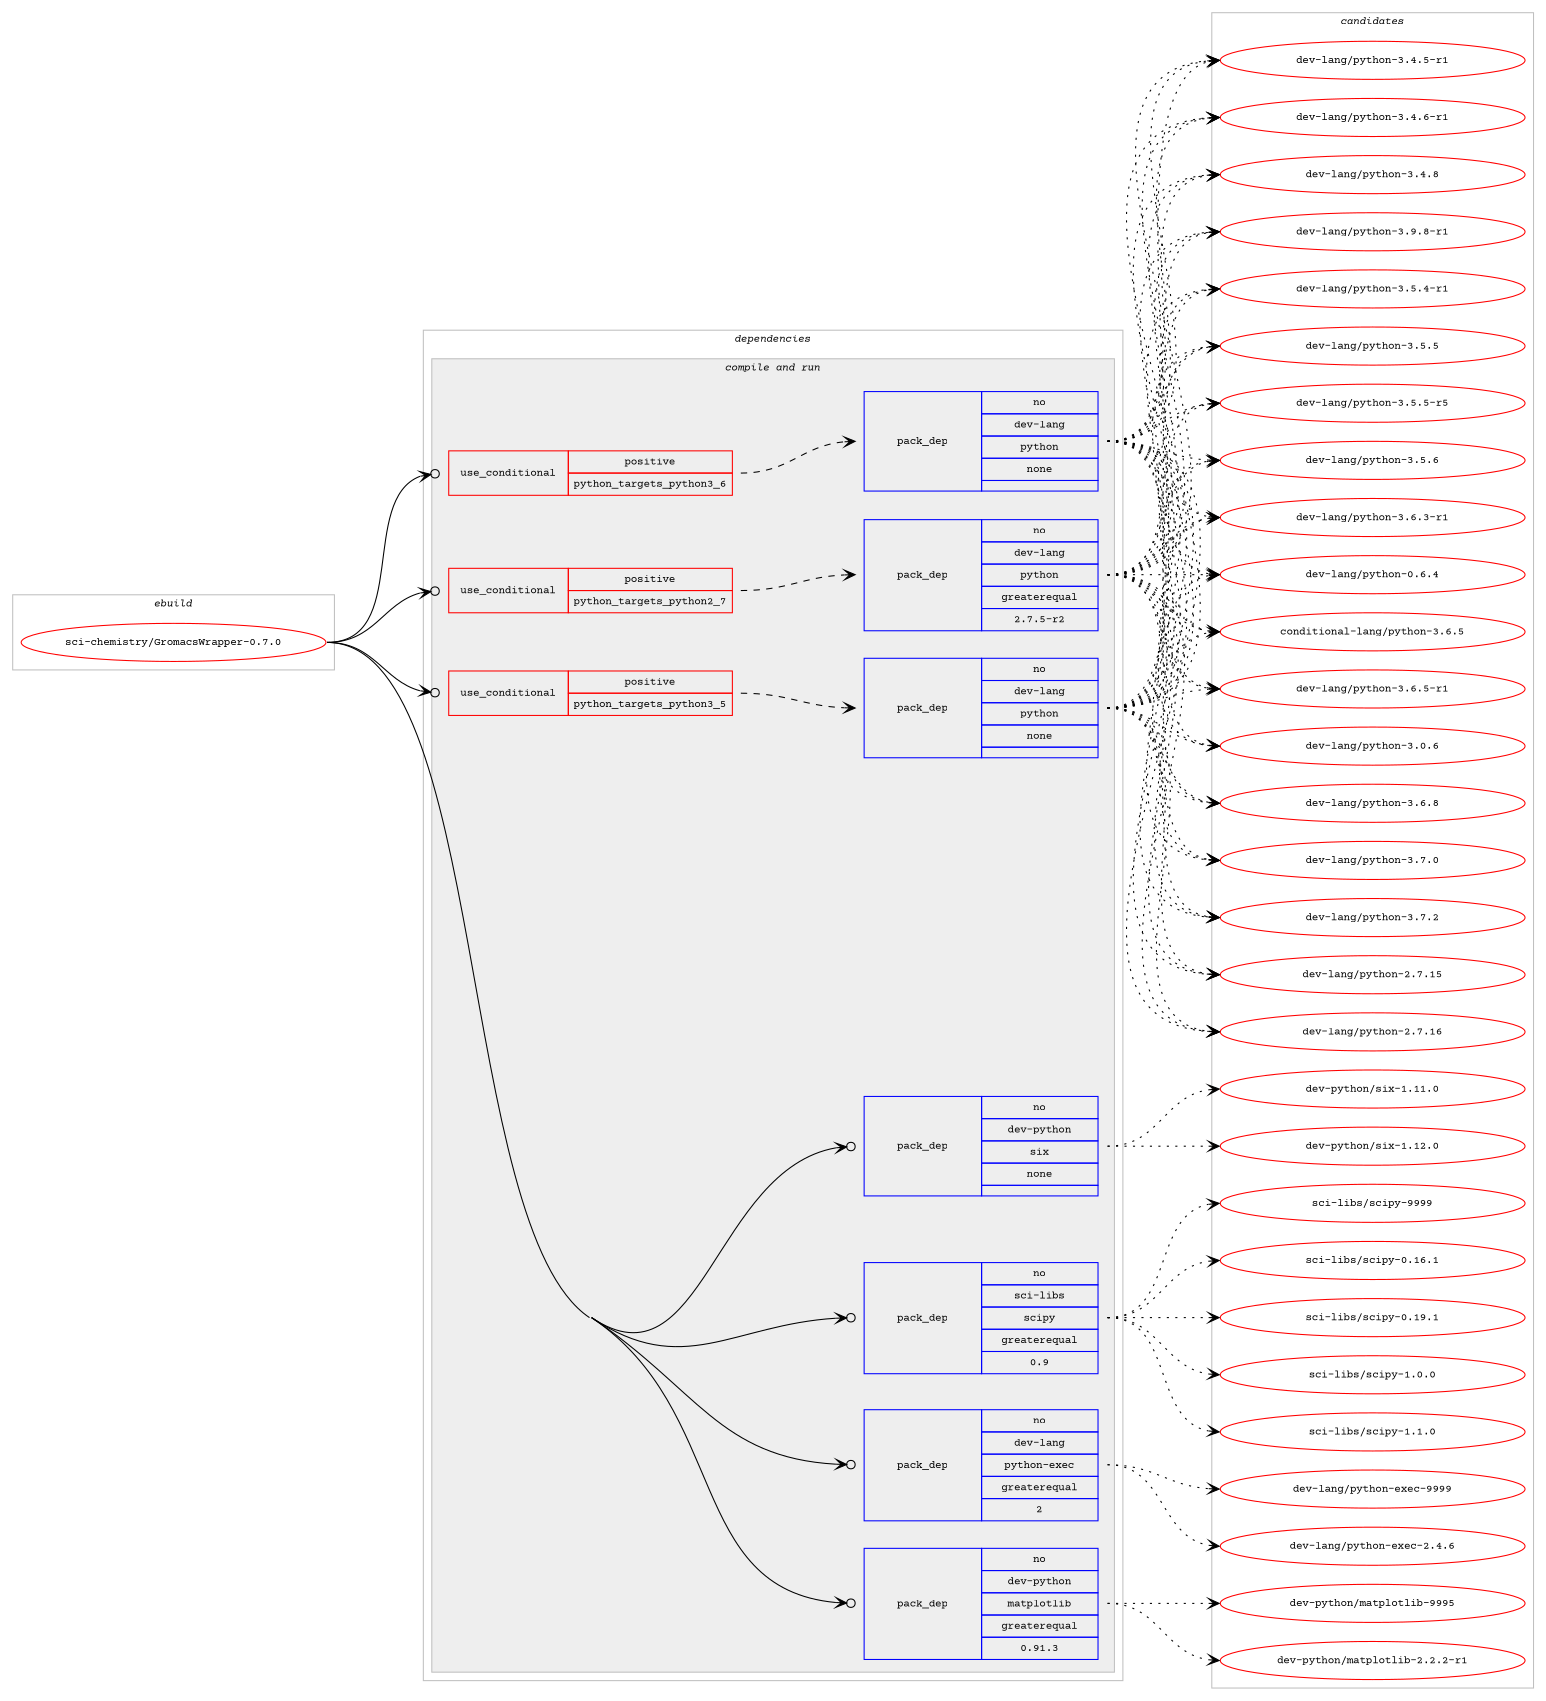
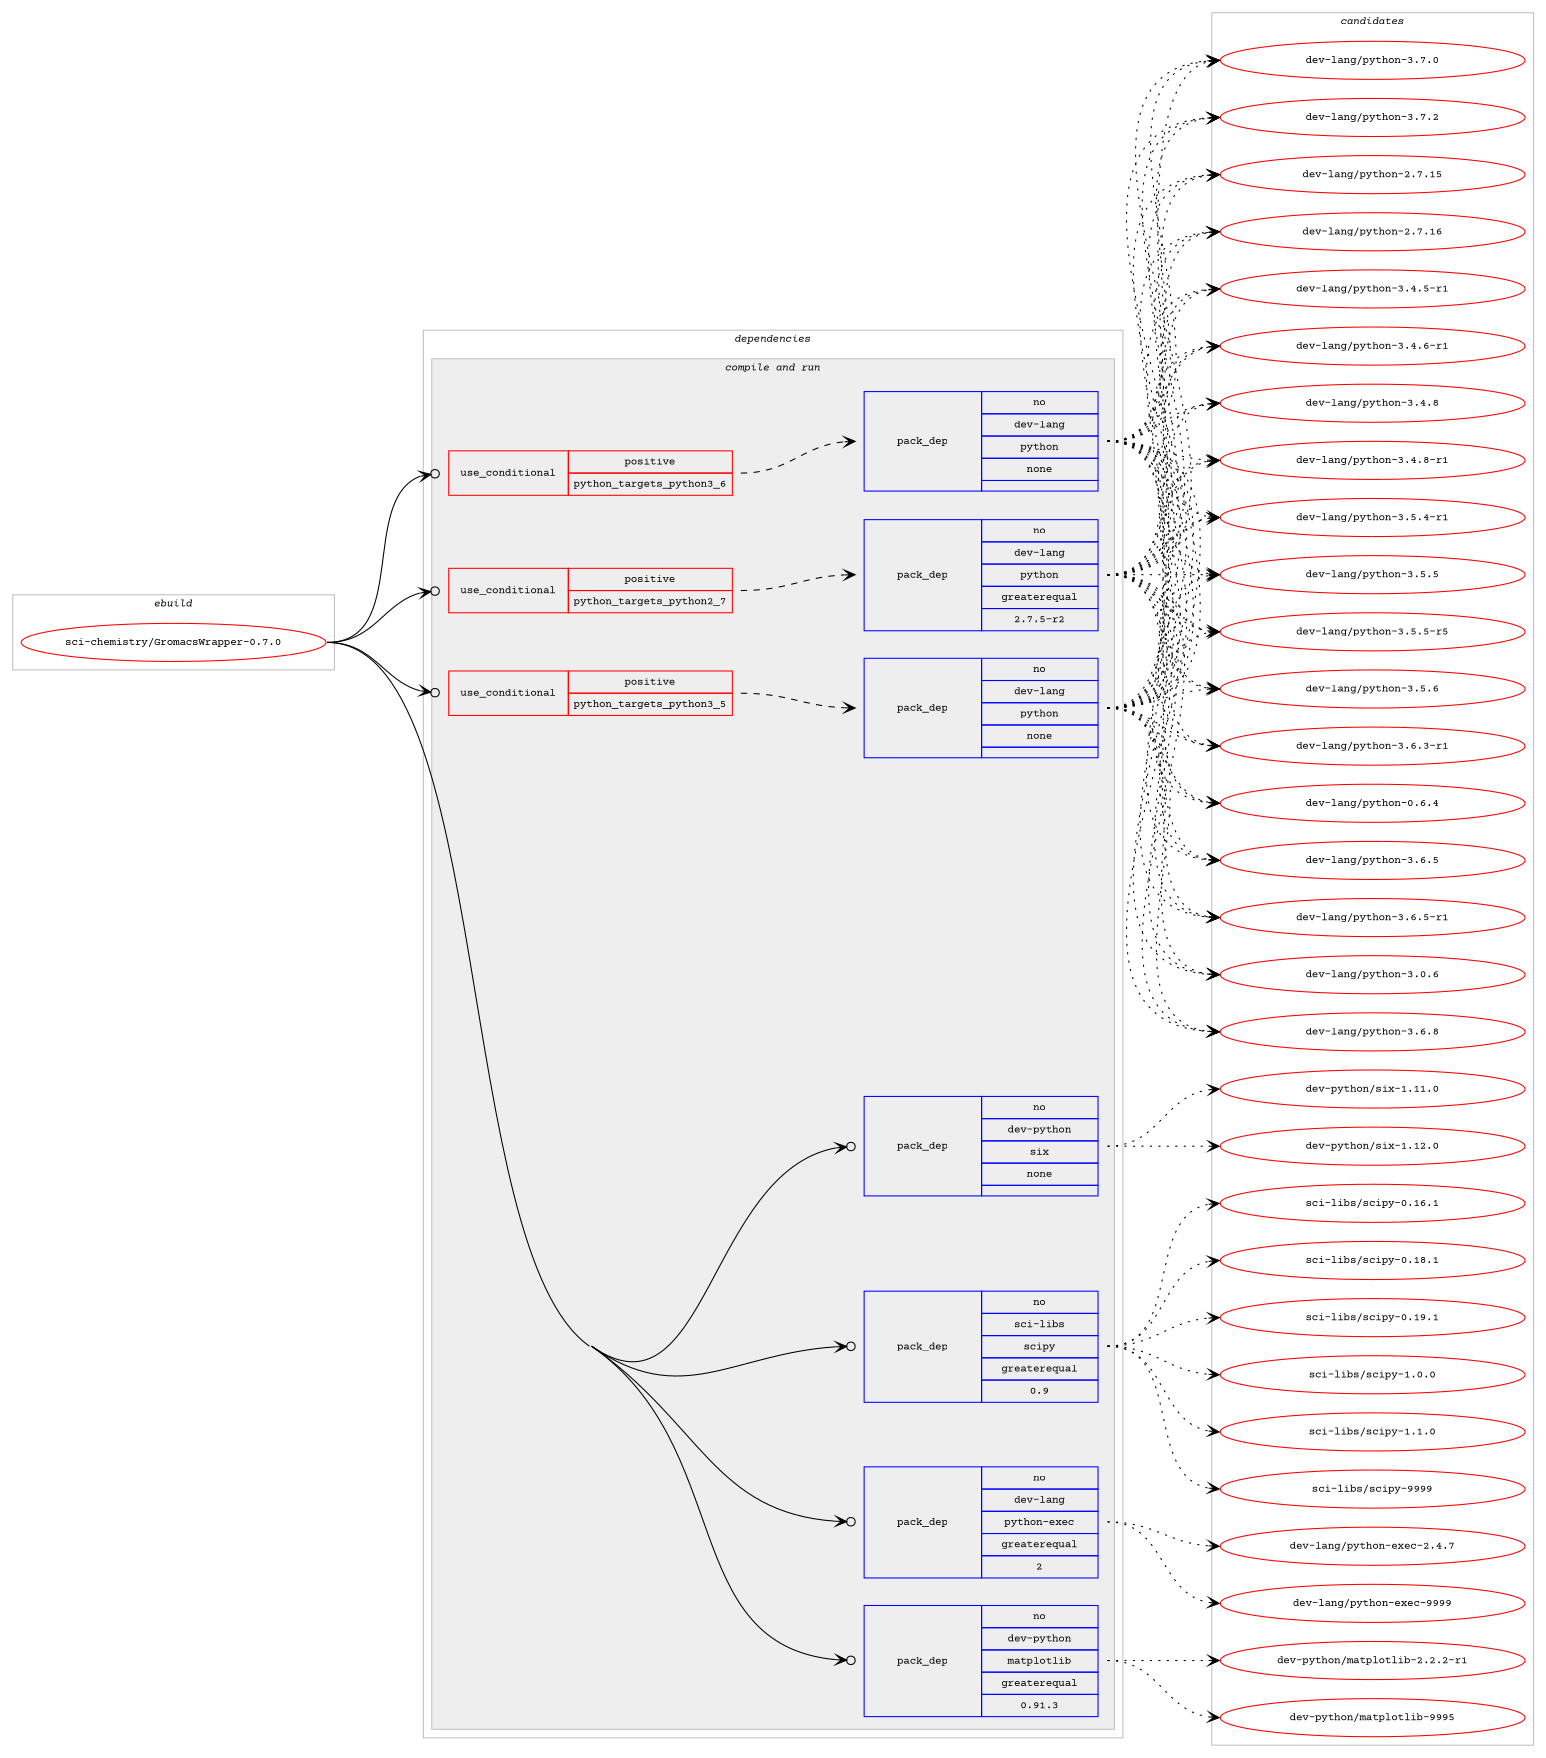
node "dev-lang/python-3.9.8-r1": label "dev-lang/python-3.9.8-r1" -> "dev-lang/python-3.4.8-r1"
node "conditional-lang/python-3.6.5": label "conditional-lang/python-3.6.5" -> "dev-lang/python-3.6.5"
node "sci-libs/scipy-0.18.1": added
node "dev-lang/python-exec-2.4.6": label "dev-lang/python-exec-2.4.6" -> "dev-lang/python-exec-2.4.7"
